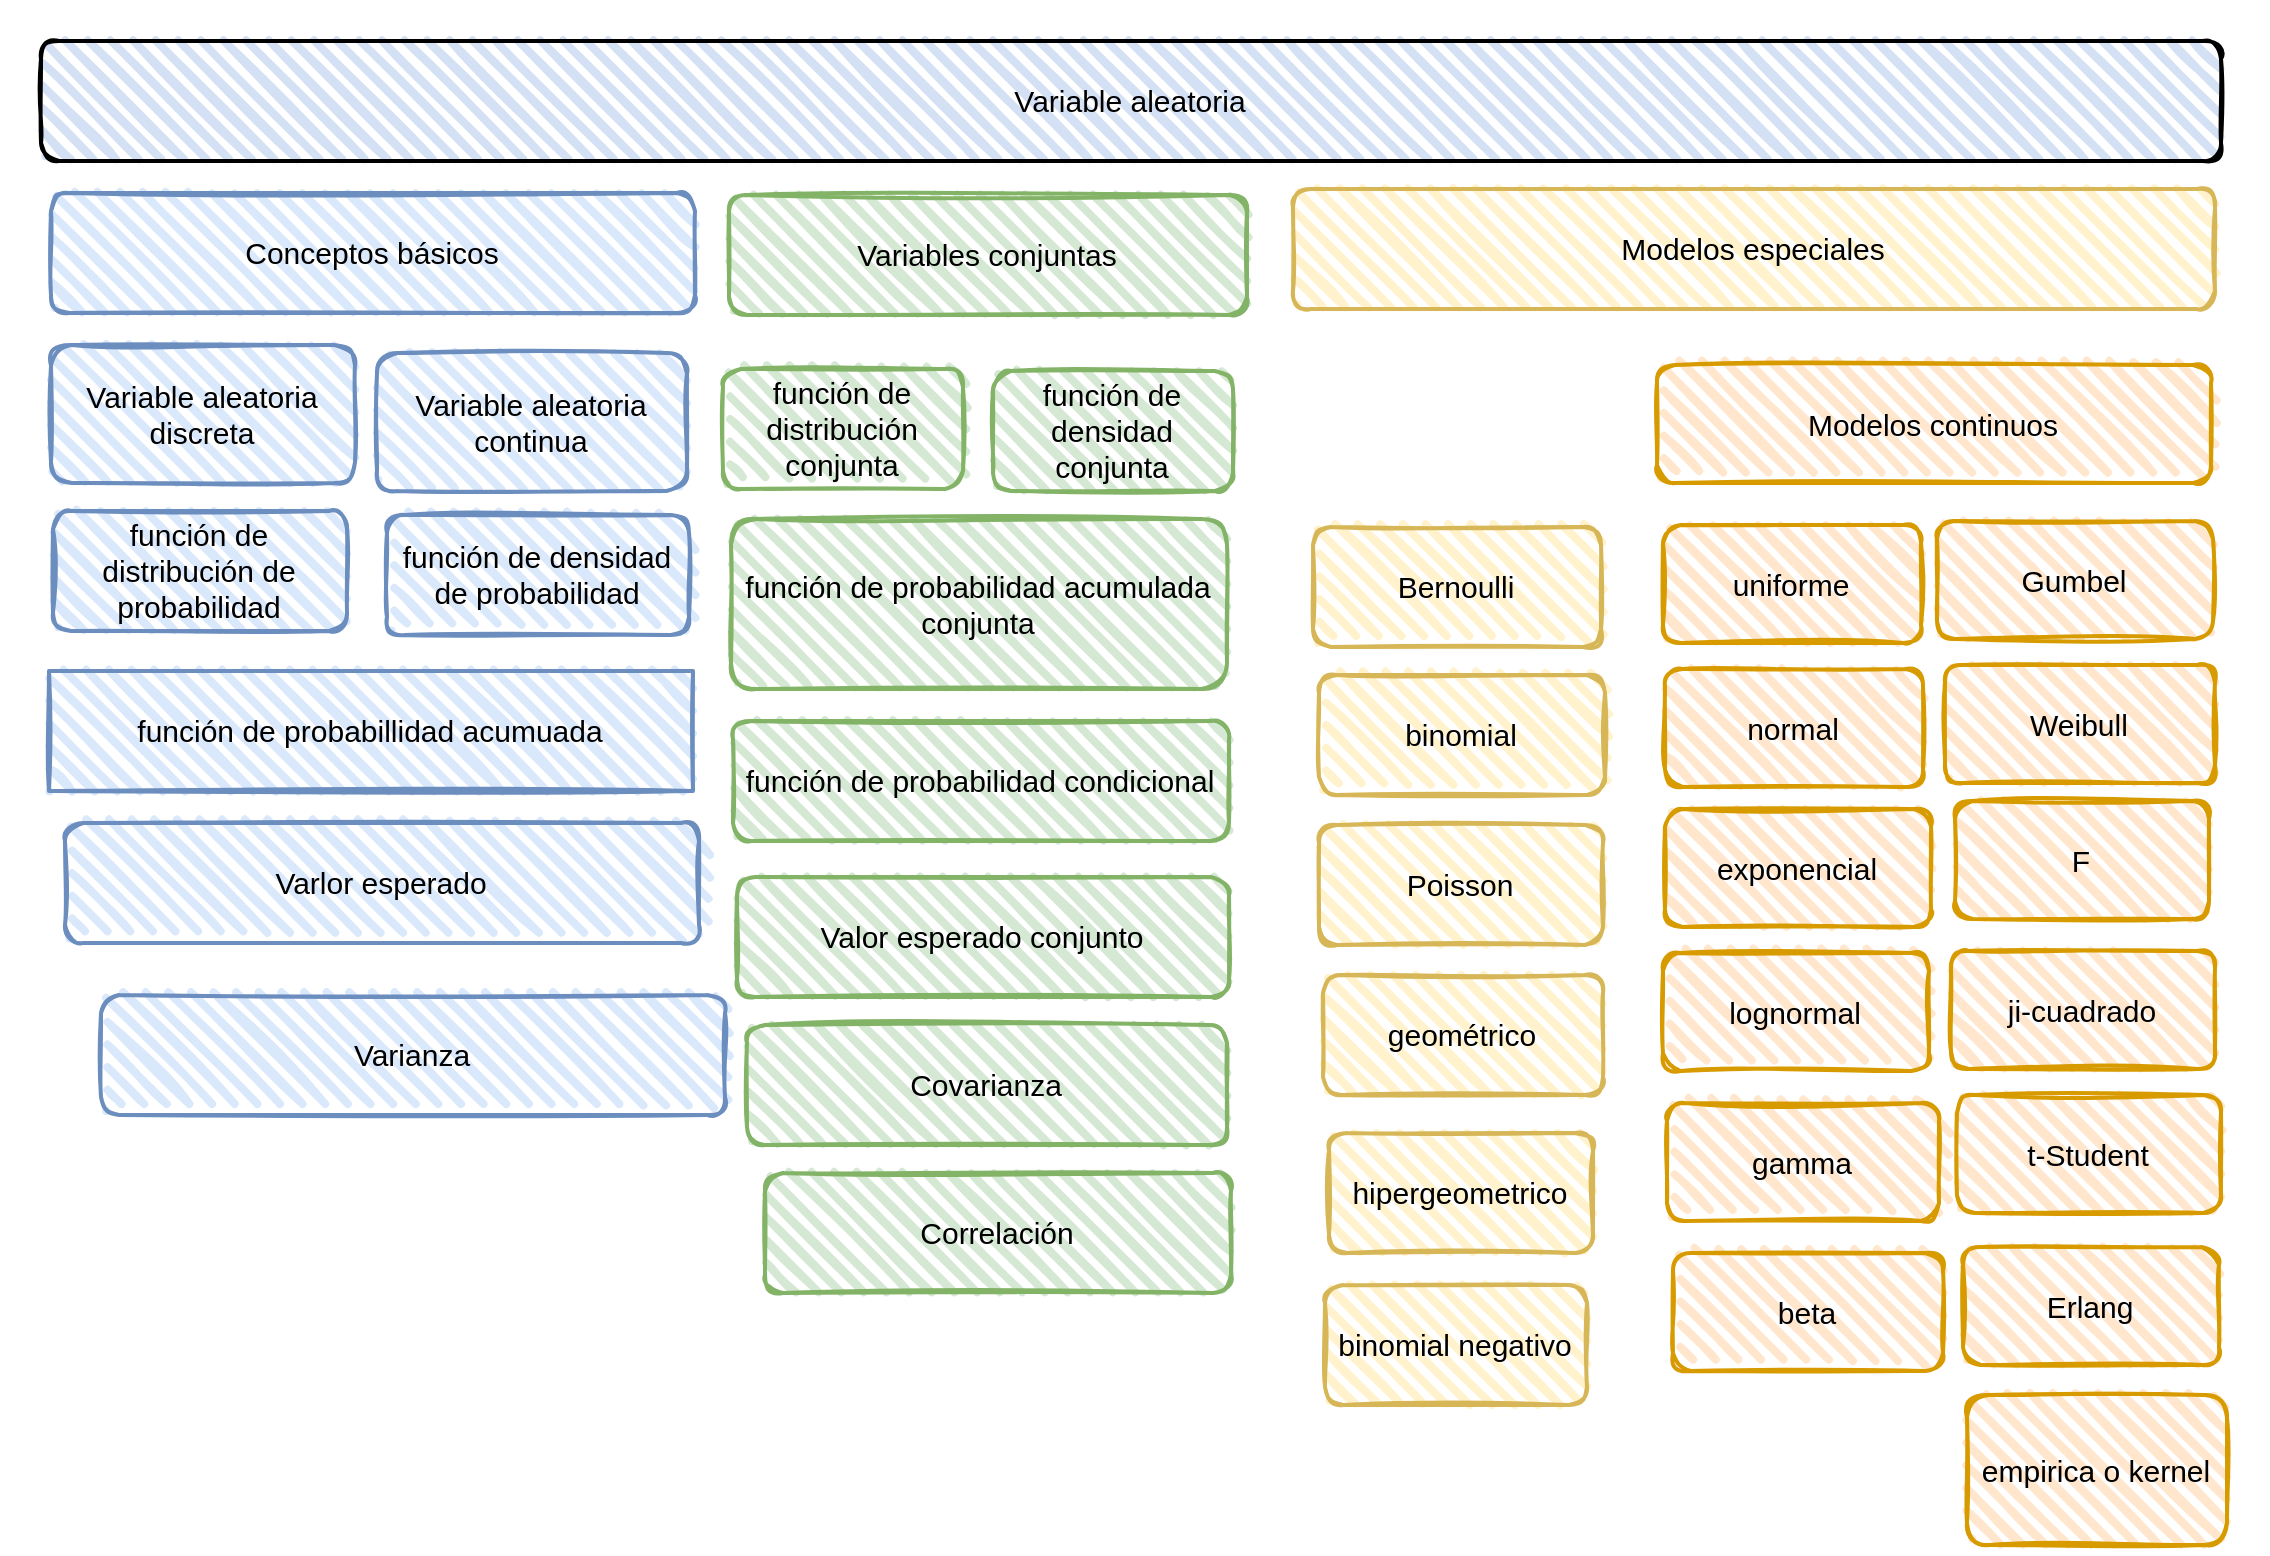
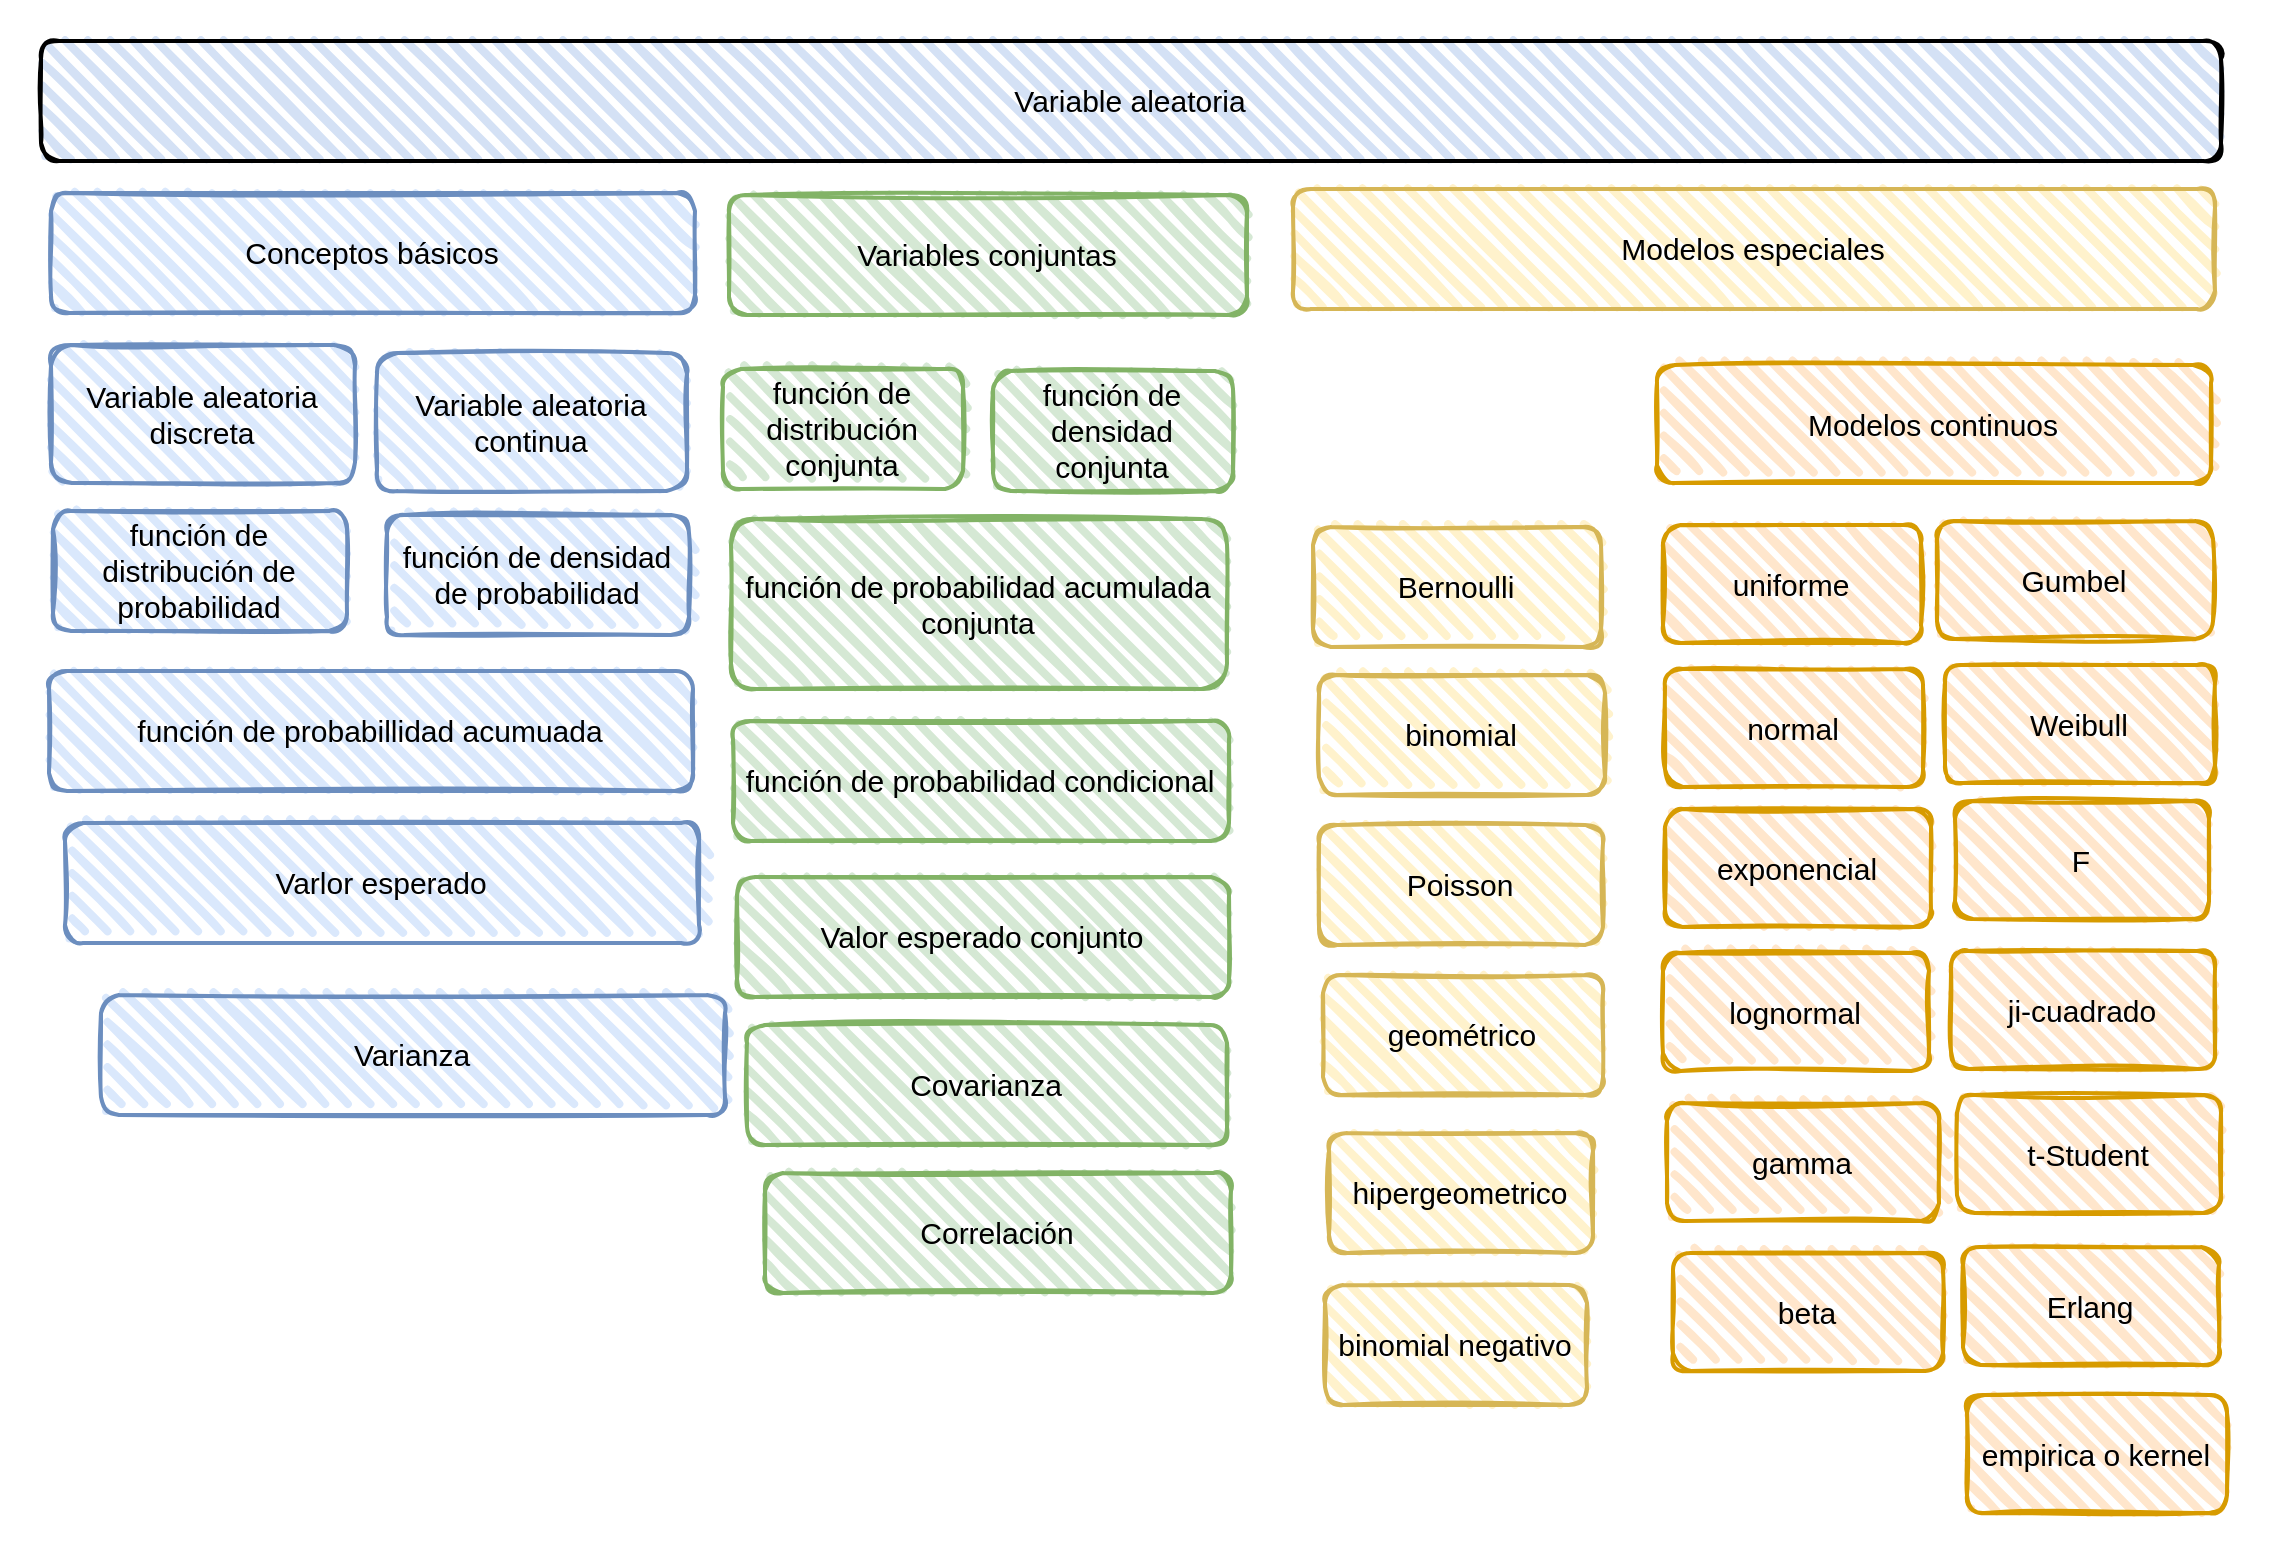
node "función de probabillidad acumuada": shape rectangle -> rounded rectangle
node "empirica o kernel": size 260x150 -> 260x118
